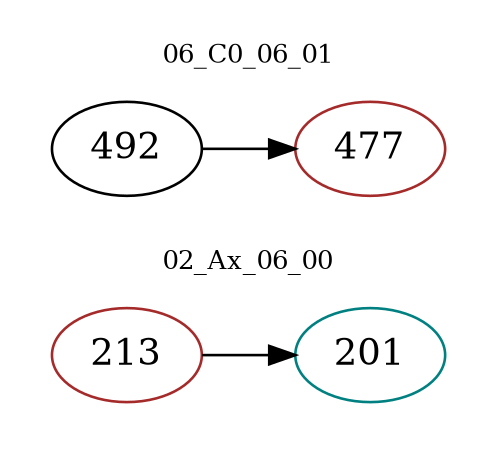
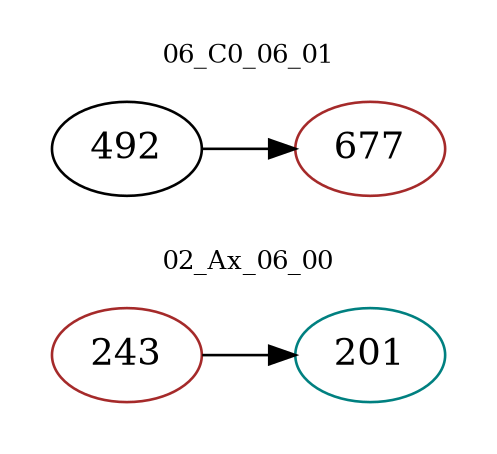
node "477": label "477" -> "677"
node "213": label "213" -> "243"
